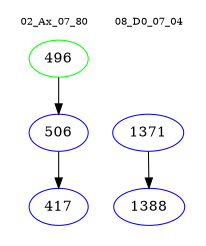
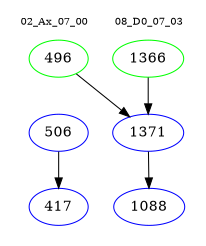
cluster "02_Ax_07_80": label "02_Ax_07_80" -> "02_Ax_07_00"
cluster "08_D0_07_04": label "08_D0_07_04" -> "08_D0_07_03"
node "1366": added
edge "496" -> "506": now "496" -> "1371"
node "1388": label "1388" -> "1088"
